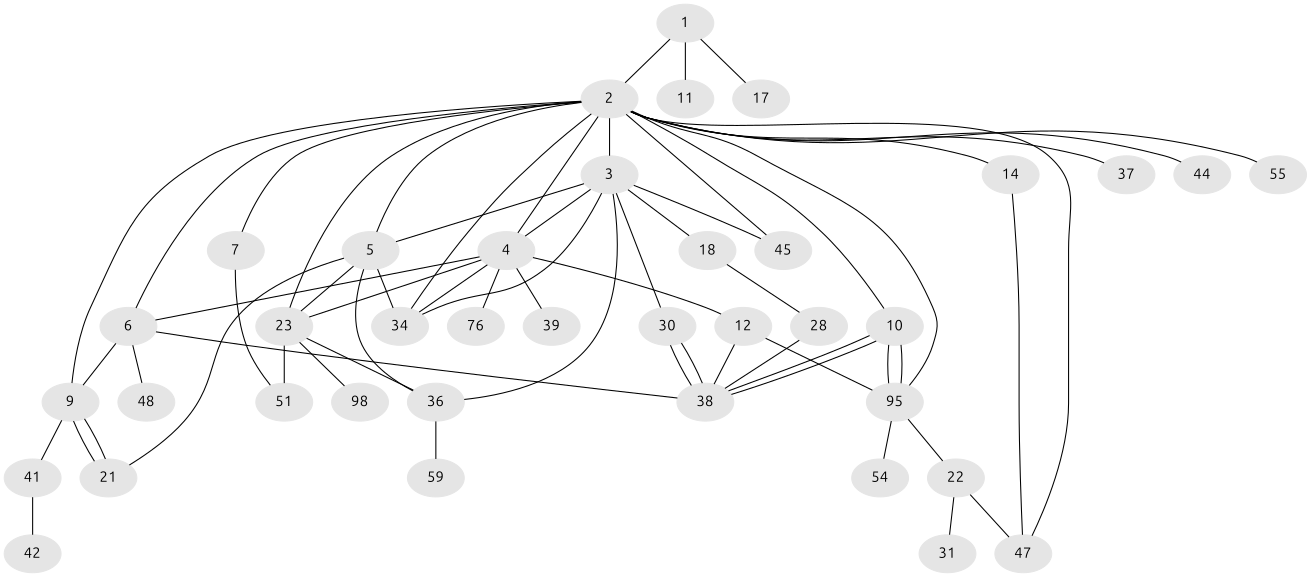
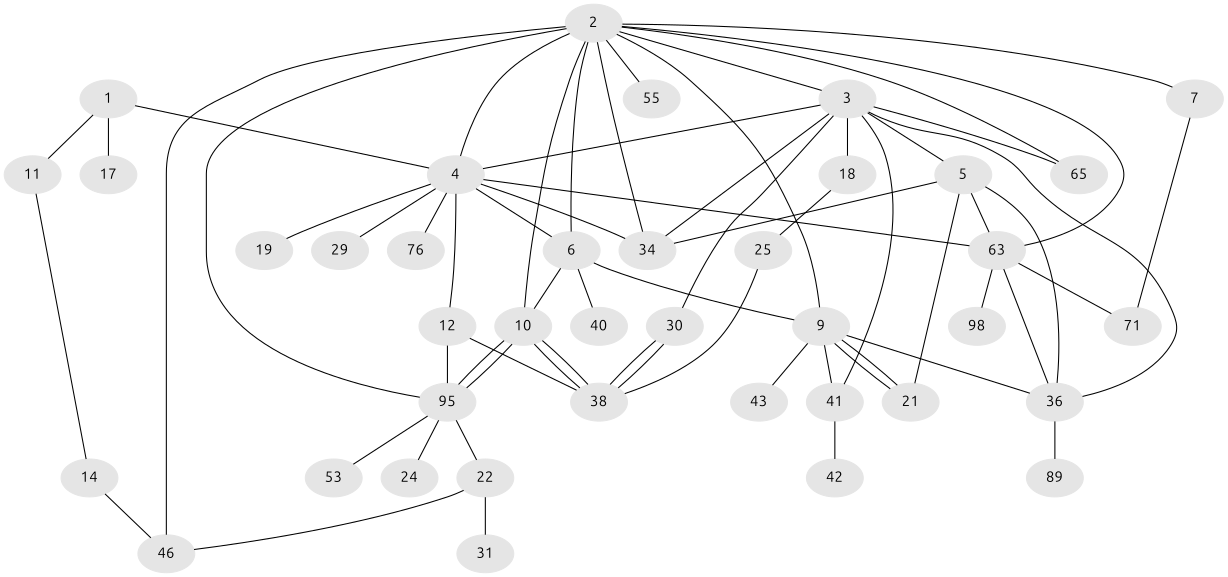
edge "1" -- "2": now "1" -- "4"
edge "2" -- "5": removed
edge "2" -- "14": now "11" -- "14"
node "37": removed
node "44": removed
edge "3" -- "41": added
node "29": added
node "45": label "45" -> "65"
node "23": label "23" -> "63"
node "39": label "39" -> "19"
node "28": label "28" -> "25"
edge "9" -- "36": added
edge "6" -- "38": now "6" -- "10"
node "48": label "48" -> "40"
node "51": label "51" -> "71"
node "43": added
node "24": added
node "59": label "59" -> "89"
node "54": label "54" -> "53"
node "47": label "47" -> "46"
